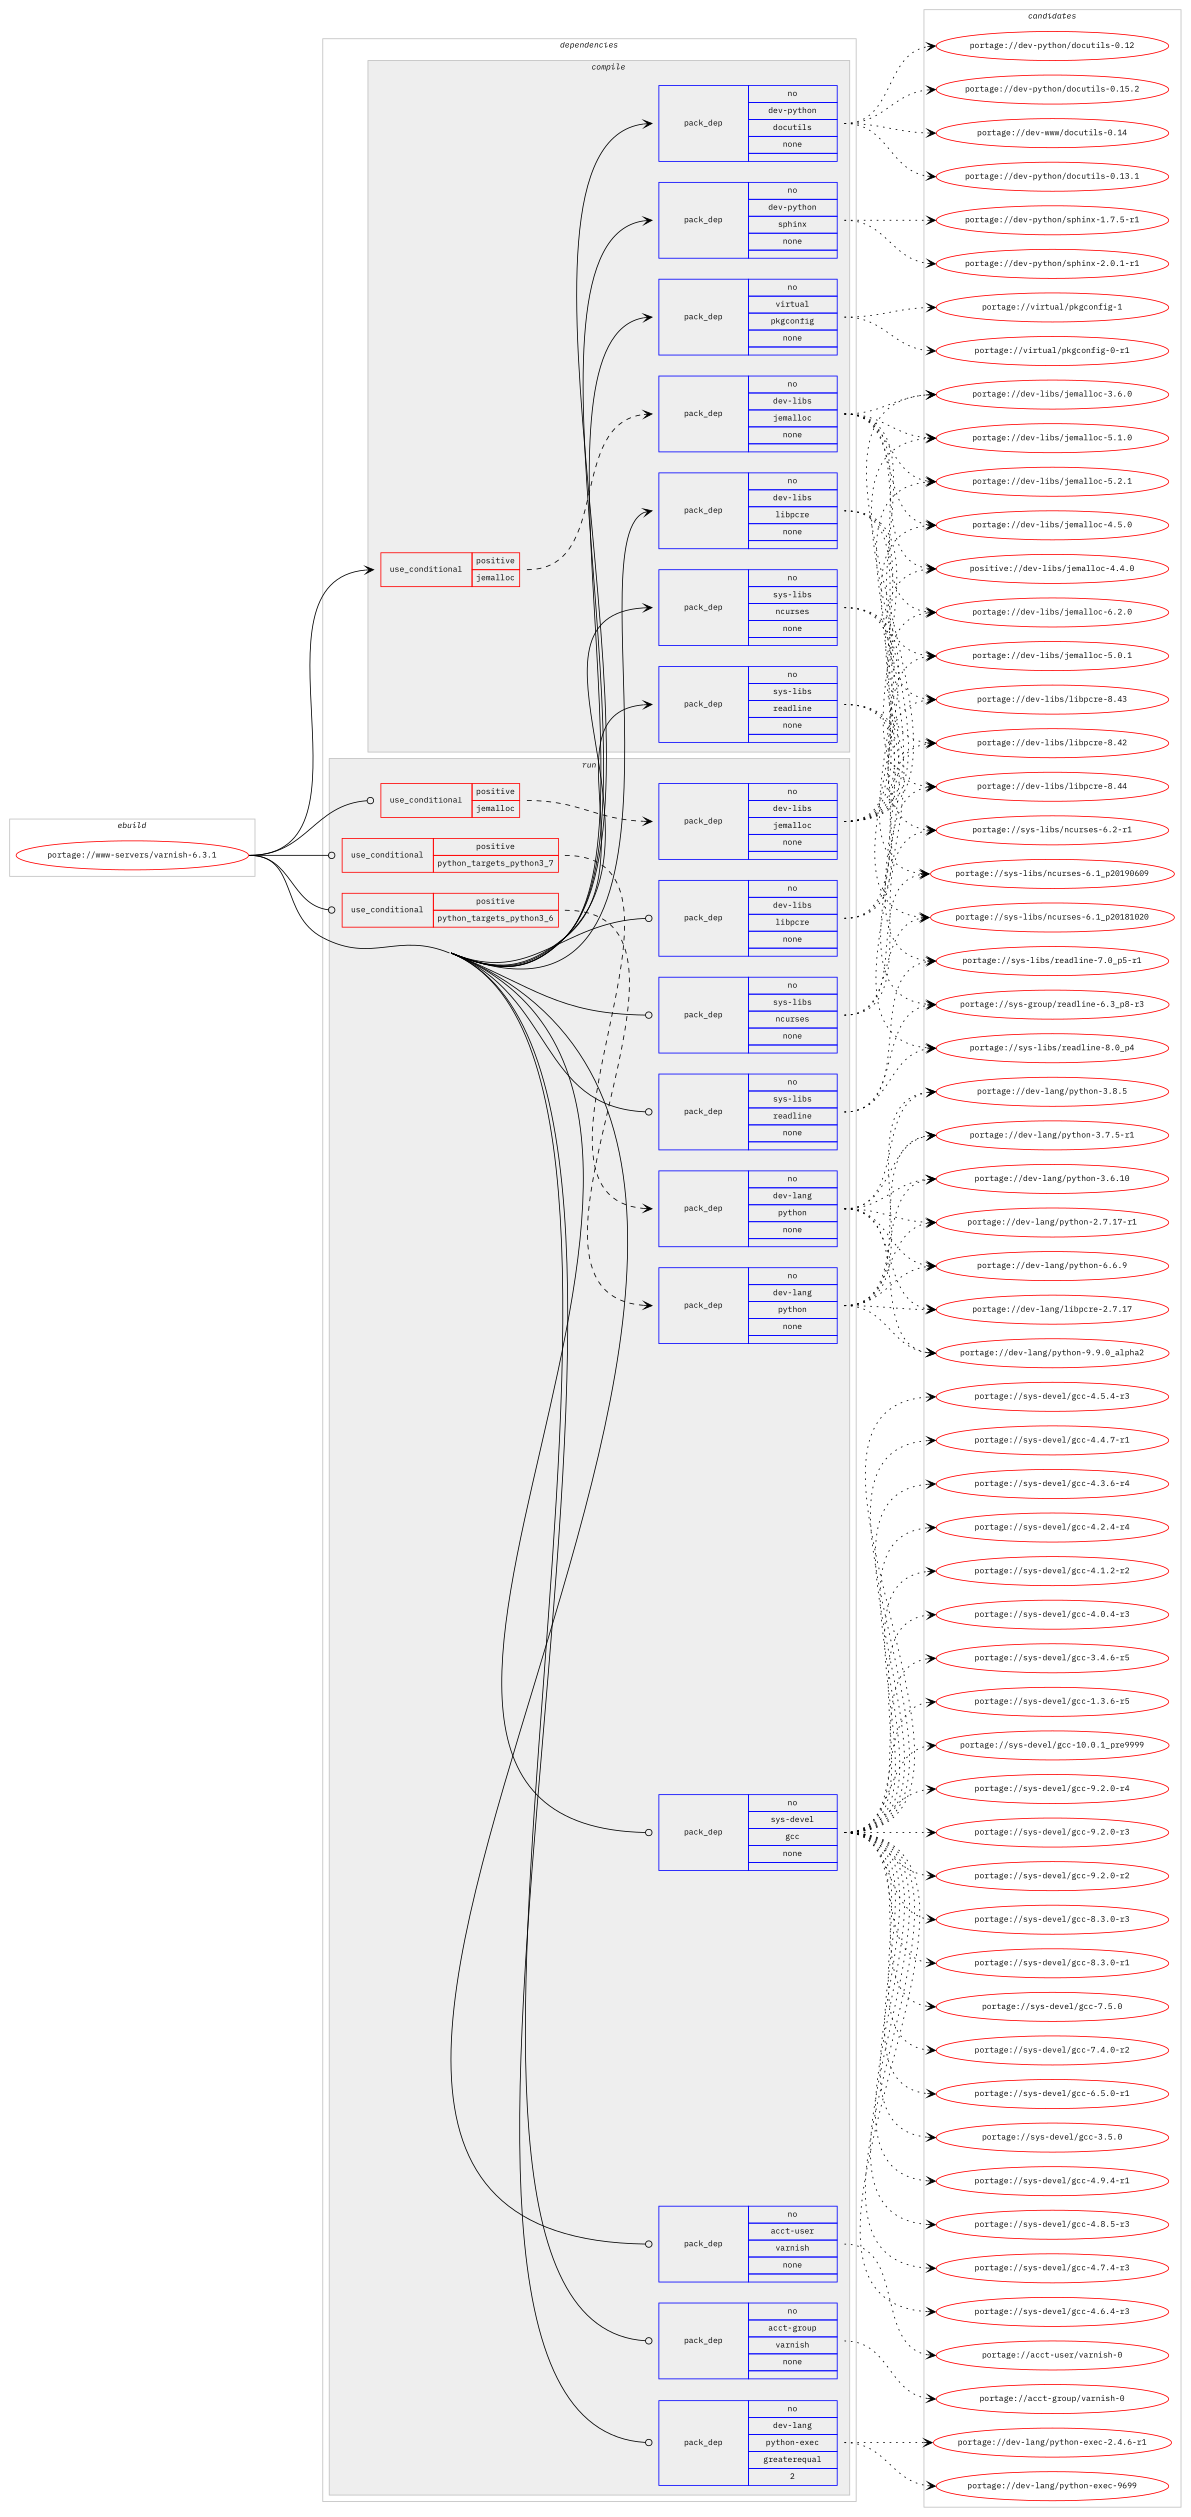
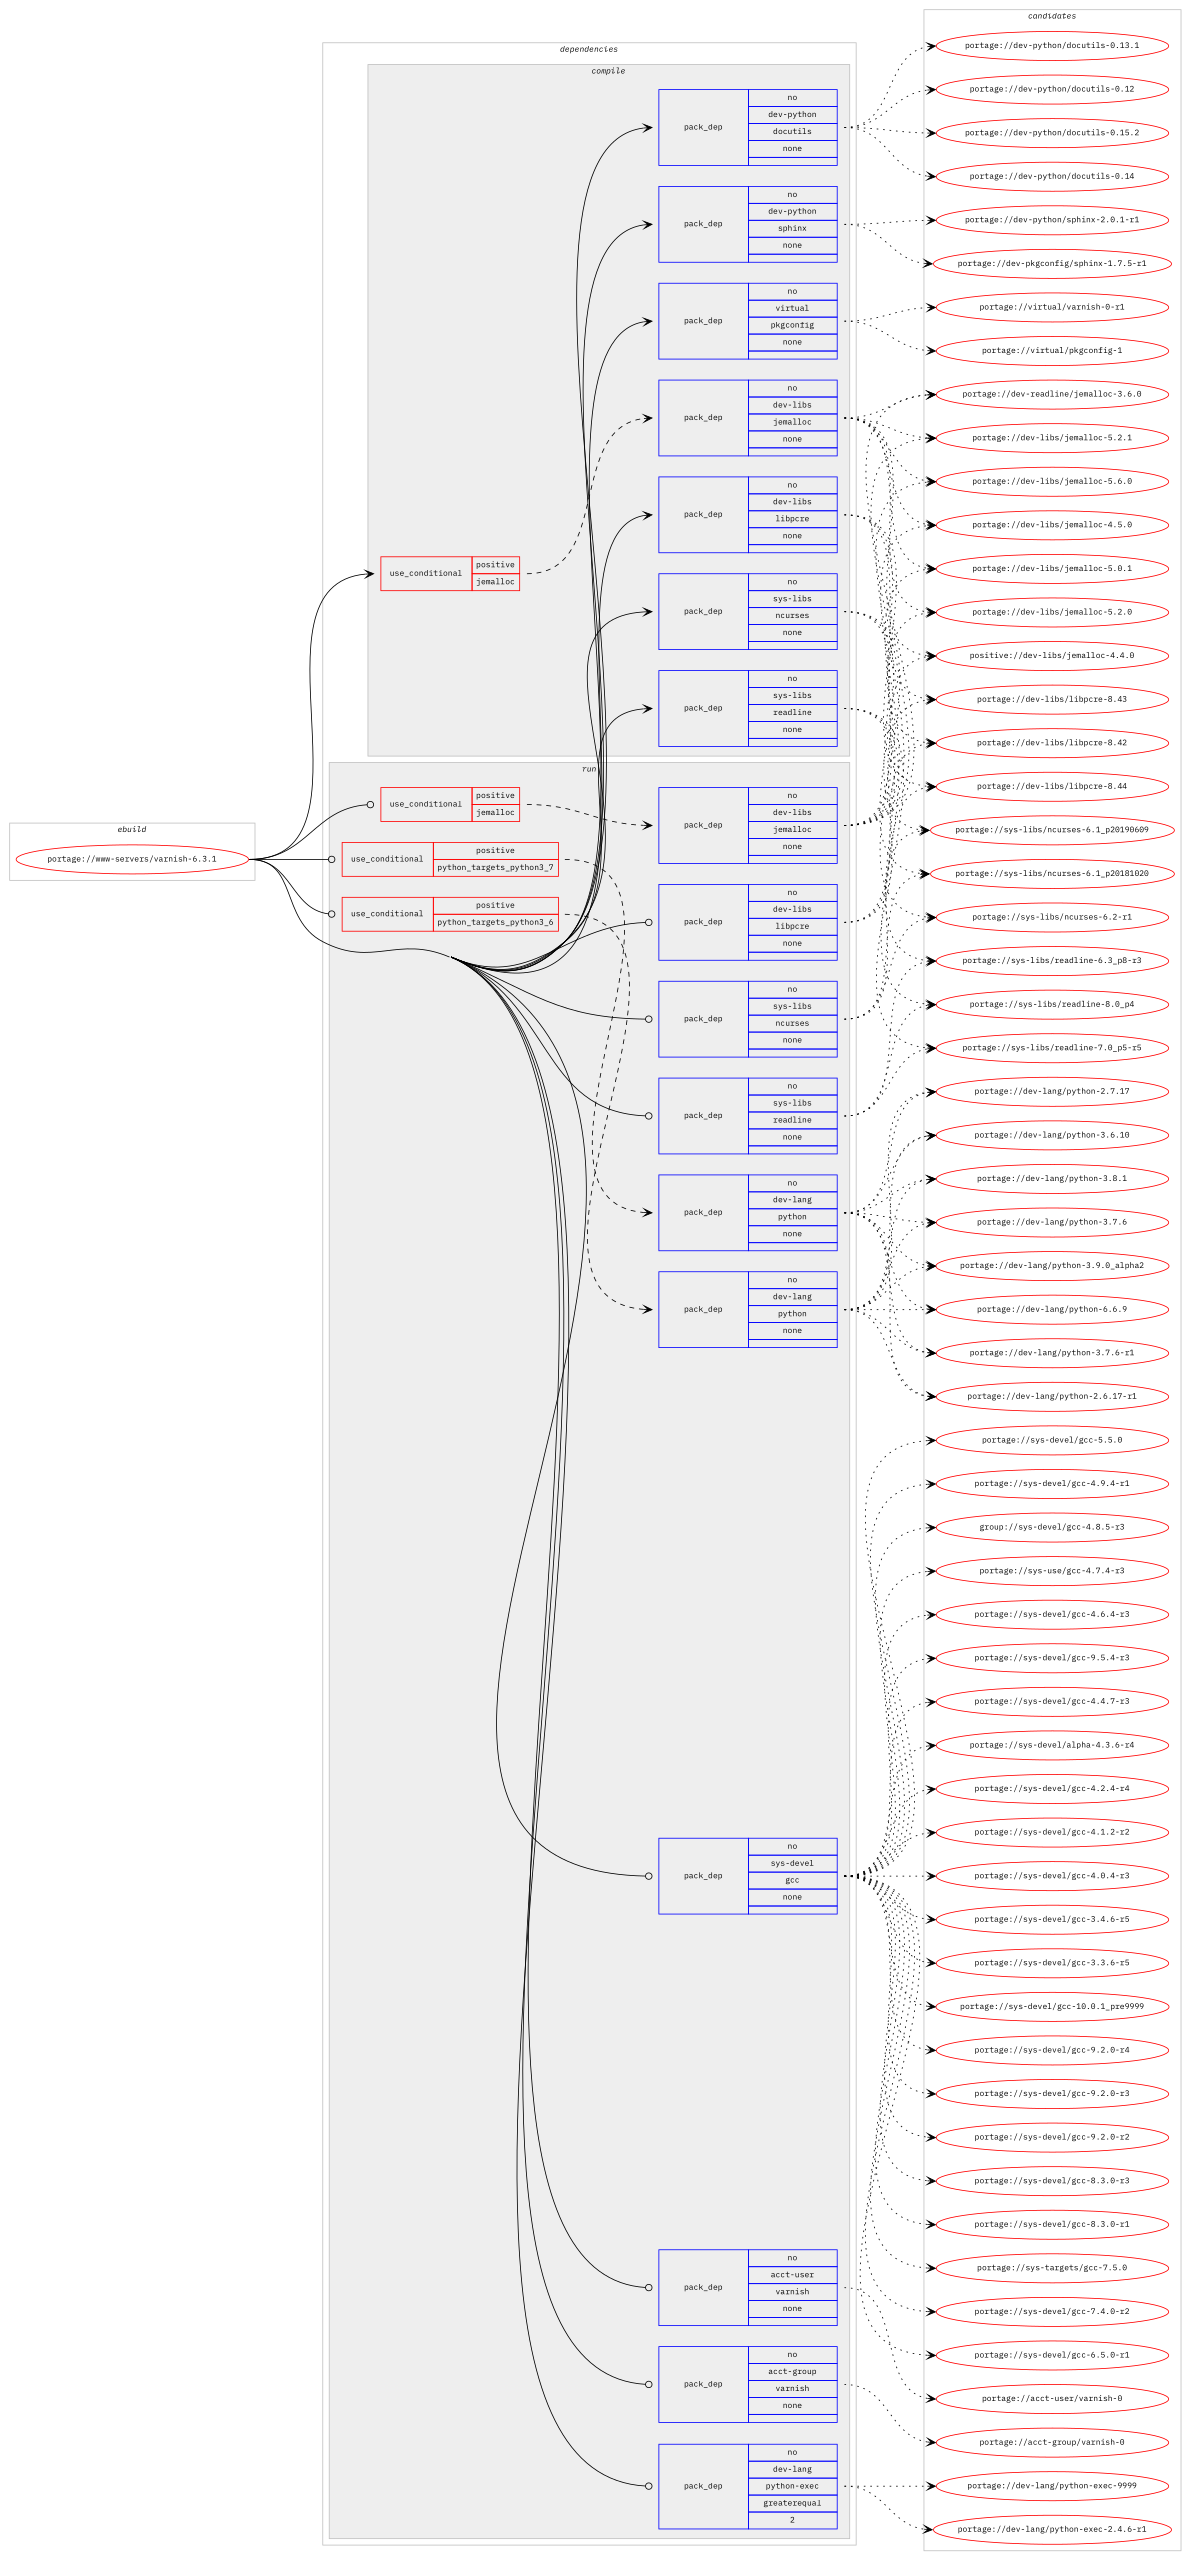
node "portage://dev-www/docutils-0.14": label "portage://dev-www/docutils-0.14" -> "portage://dev-python/docutils-0.14"
node "portage://dev-python/sphinx-1.7.5-r1": label "portage://dev-python/sphinx-1.7.5-r1" -> "portage://dev-pkgconfig/sphinx-1.7.5-r1"
node "portage://virtual/pkgconfig-0-r1": label "portage://virtual/pkgconfig-0-r1" -> "portage://virtual/varnish-0-r1"
node "portage://dev-libs/jemalloc-3.6.0": label "portage://dev-libs/jemalloc-3.6.0" -> "portage://dev-readline/jemalloc-3.6.0"
node "portage://dev-libs/jemalloc-5.1.0": label "portage://dev-libs/jemalloc-5.1.0" -> "portage://dev-libs/jemalloc-5.6.0"
node "portage://dev-libs/jemalloc-6.2.0": label "portage://dev-libs/jemalloc-6.2.0" -> "portage://dev-libs/jemalloc-5.2.0"
node "portage://sys-libs/readline-7.0_p5-r1": label "portage://sys-libs/readline-7.0_p5-r1" -> "portage://sys-libs/readline-7.0_p5-r5"
node "portage://sys-group/readline-6.3_p8-r3": label "portage://sys-group/readline-6.3_p8-r3" -> "portage://sys-libs/readline-6.3_p8-r3"
node "portage://dev-lang/python-3.8.5": label "portage://dev-lang/python-3.8.5" -> "portage://dev-lang/python-3.8.1"
node "portage://dev-lang/python-3.7.5-r1": label "portage://dev-lang/python-3.7.5-r1" -> "portage://dev-lang/python-3.7.6-r1"
node "portage://dev-lang/python-3.7.6": added
node "portage://dev-lang/python-2.7.17-r1": label "portage://dev-lang/python-2.7.17-r1" -> "portage://dev-lang/python-2.6.17-r1"
node "portage://dev-lang/libpcre-2.7.17": label "portage://dev-lang/libpcre-2.7.17" -> "portage://dev-lang/python-2.7.17"
node "portage://dev-lang/python-9.9.0_alpha2": label "portage://dev-lang/python-9.9.0_alpha2" -> "portage://dev-lang/python-3.9.0_alpha2"
node "portage://sys-devel/gcc-4.5.4-r3": label "portage://sys-devel/gcc-4.5.4-r3" -> "portage://sys-devel/gcc-9.5.4-r3"
node "portage://sys-devel/gcc-4.4.7-r1": label "portage://sys-devel/gcc-4.4.7-r1" -> "portage://sys-devel/gcc-4.4.7-r3"
node "portage://sys-devel/gcc-4.3.6-r4": label "portage://sys-devel/gcc-4.3.6-r4" -> "portage://sys-devel/alpha-4.3.6-r4"
node "portage://sys-devel/gcc-1.3.6-r5": label "portage://sys-devel/gcc-1.3.6-r5" -> "portage://sys-devel/gcc-3.3.6-r5"
node "portage://sys-devel/gcc-7.5.0": label "portage://sys-devel/gcc-7.5.0" -> "portage://sys-targets/gcc-7.5.0"
node "portage://sys-devel/gcc-3.5.0": label "portage://sys-devel/gcc-3.5.0" -> "portage://sys-devel/gcc-5.5.0"
node "portage://sys-devel/gcc-4.8.5-r3": label "portage://sys-devel/gcc-4.8.5-r3" -> "group://sys-devel/gcc-4.8.5-r3"
node "portage://sys-devel/gcc-4.7.4-r3": label "portage://sys-devel/gcc-4.7.4-r3" -> "portage://sys-use/gcc-4.7.4-r3"
node "portage://dev-lang/python-exec-9699": label "portage://dev-lang/python-exec-9699" -> "portage://dev-lang/python-exec-9999"
